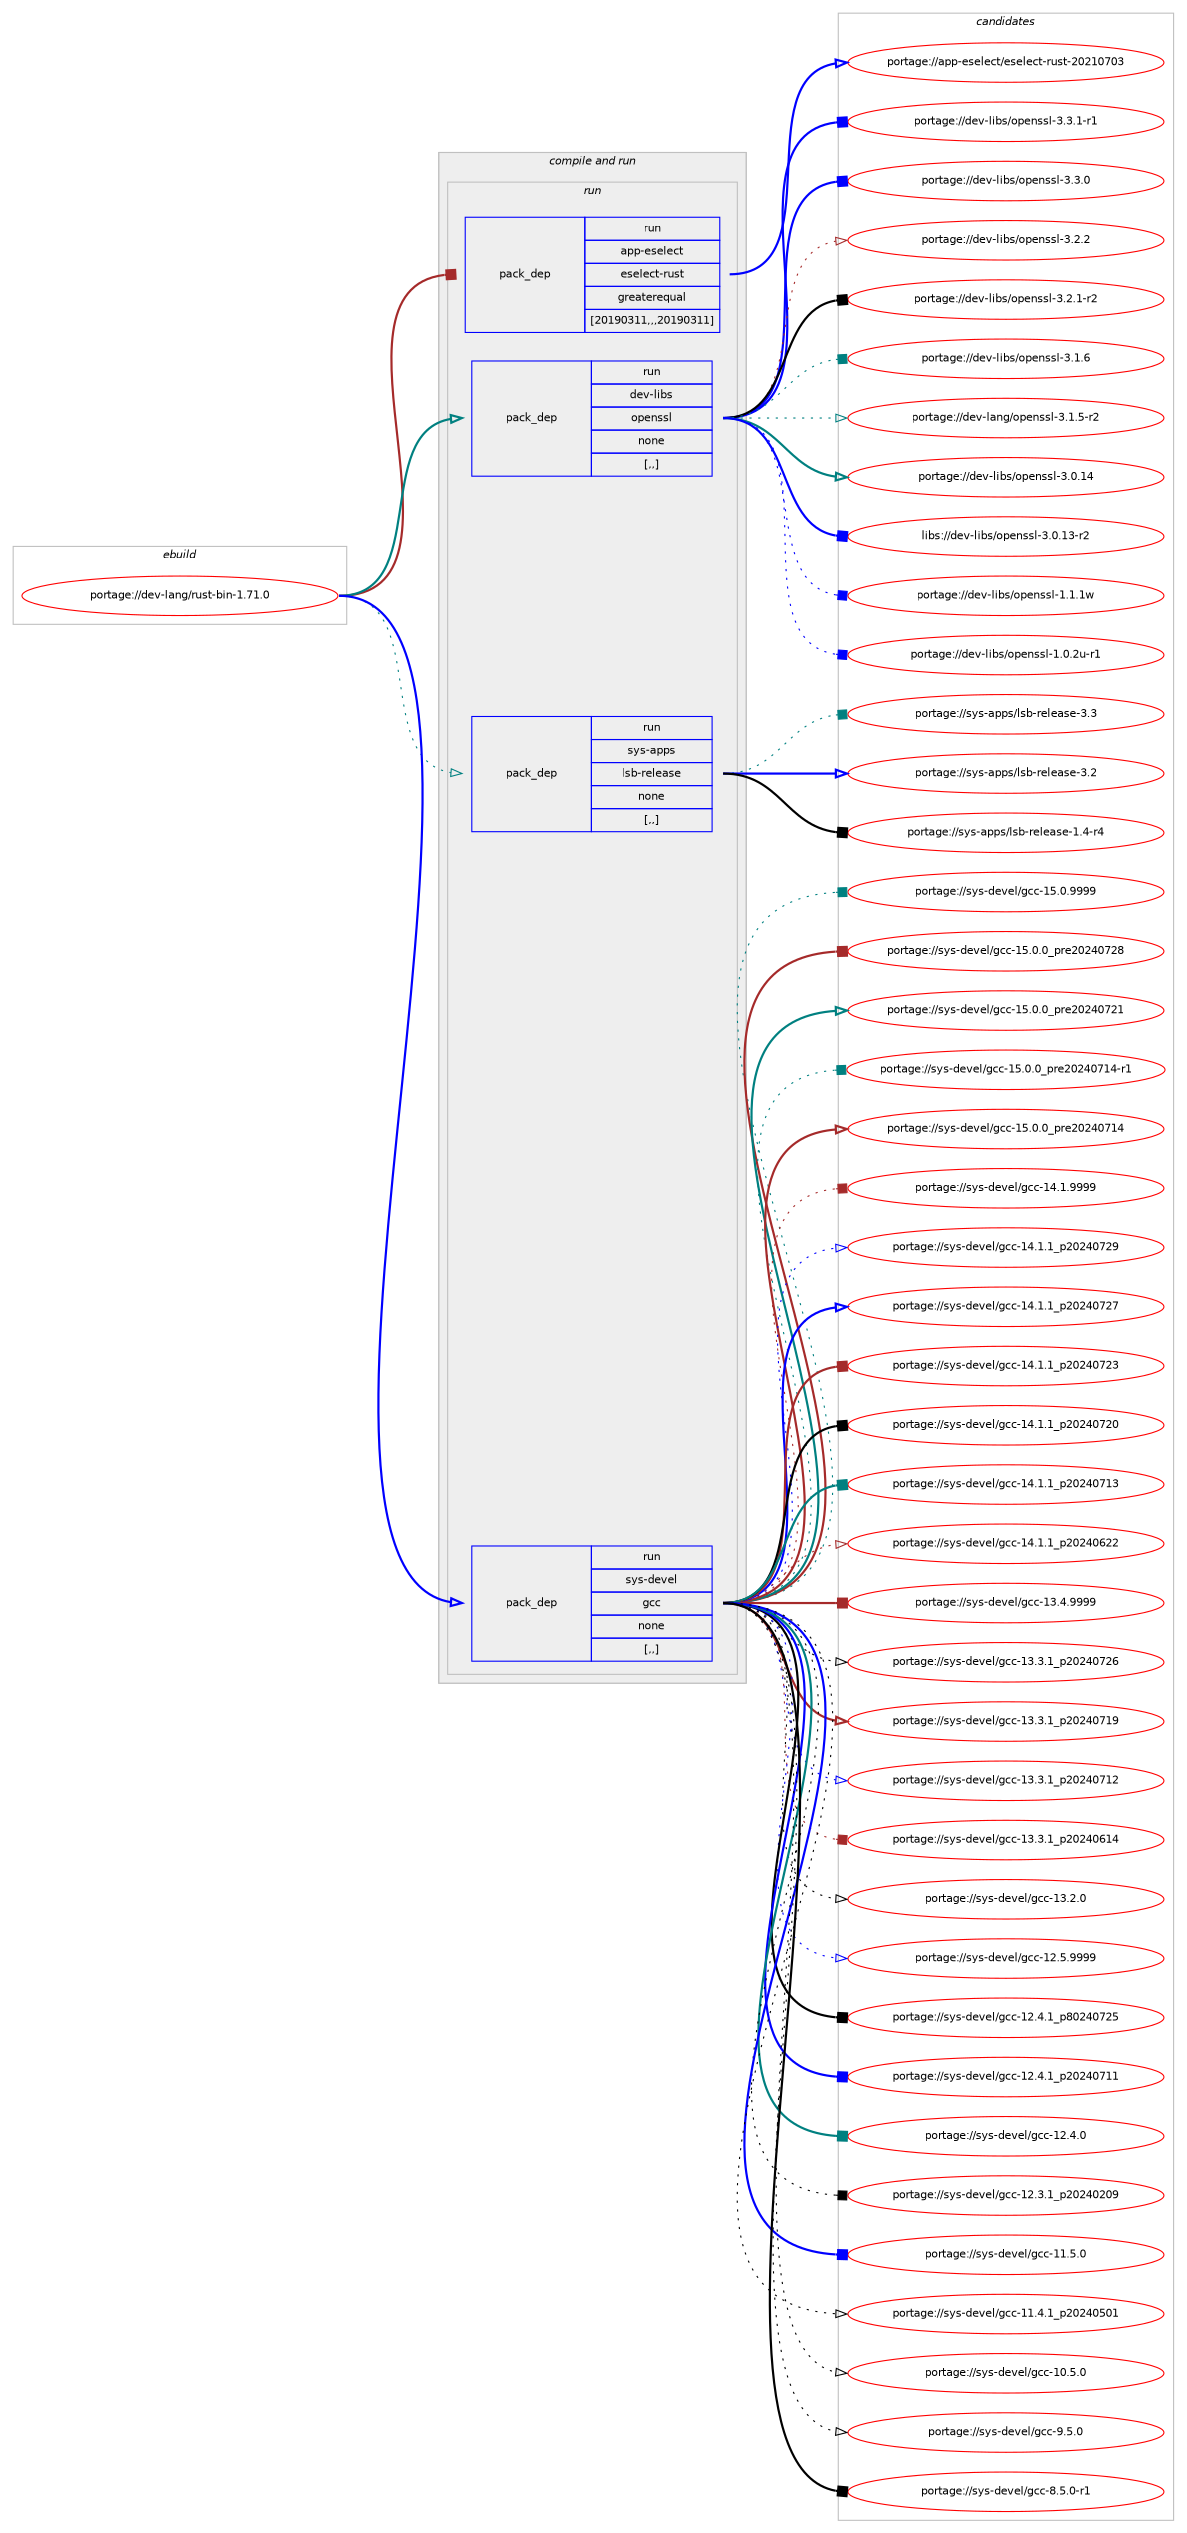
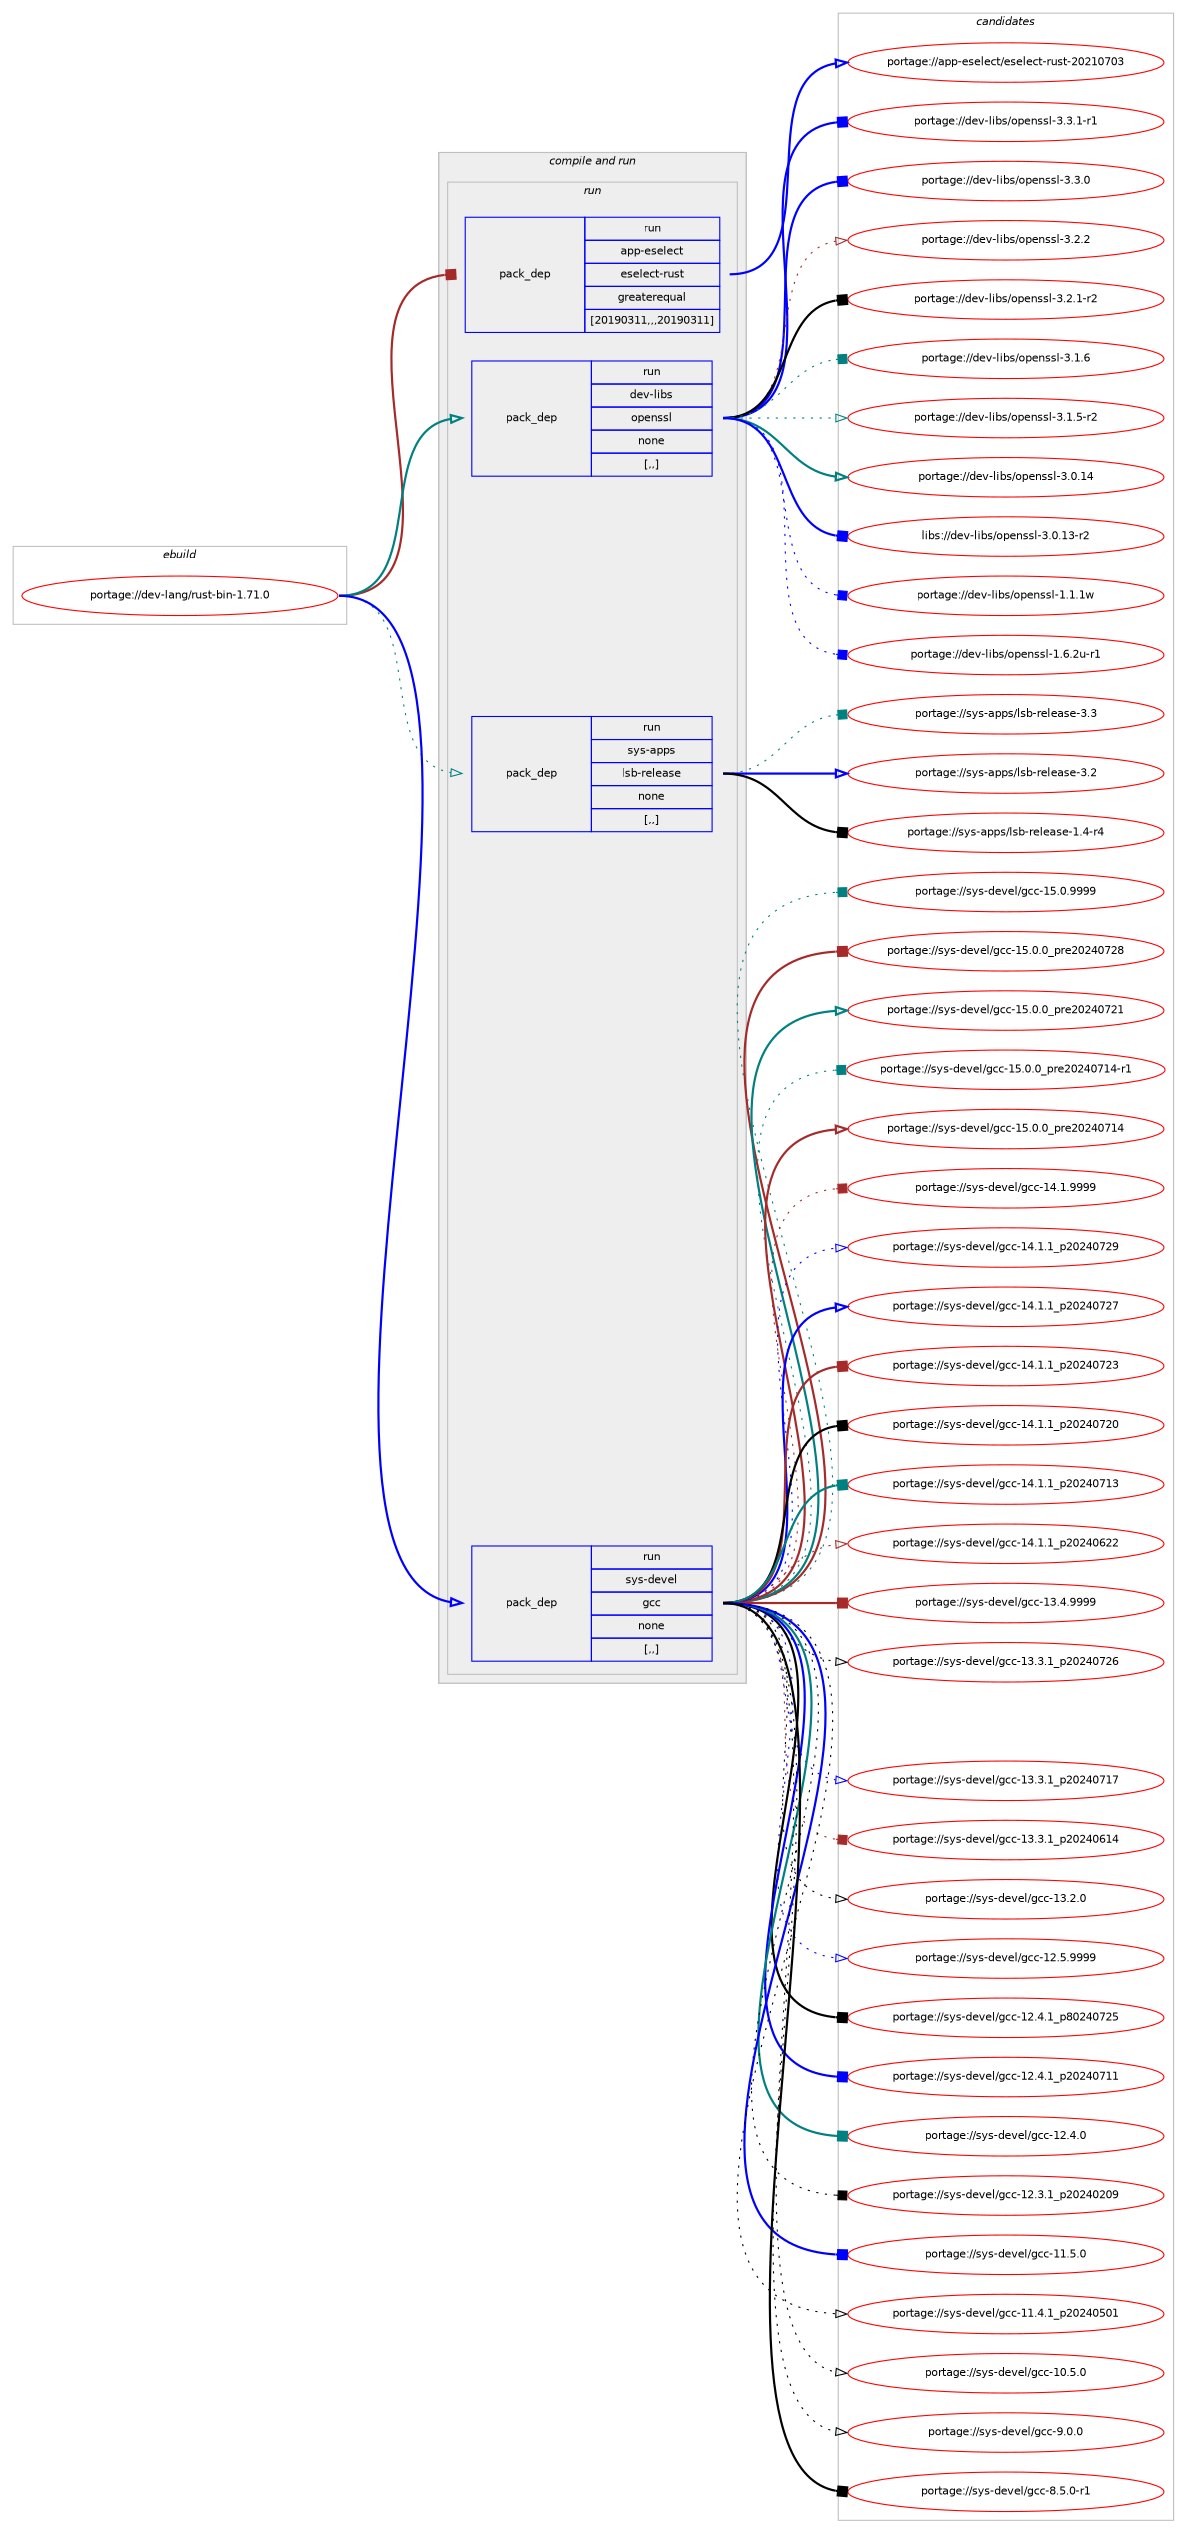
node "portage://dev-lang/openssl-3.1.5-r2": label "portage://dev-lang/openssl-3.1.5-r2" -> "portage://dev-libs/openssl-3.1.5-r2"
node "portage://dev-libs/openssl-1.0.2u-r1": label "portage://dev-libs/openssl-1.0.2u-r1" -> "portage://dev-libs/openssl-1.6.2u-r1"
node "portage://sys-devel/gcc-13.3.1_p20240719": removed
node "portage://sys-devel/gcc-13.3.1_p20240712": label "portage://sys-devel/gcc-13.3.1_p20240712" -> "portage://sys-devel/gcc-13.3.1_p20240717"
node "portage://sys-devel/gcc-9.5.0": label "portage://sys-devel/gcc-9.5.0" -> "portage://sys-devel/gcc-9.0.0"
